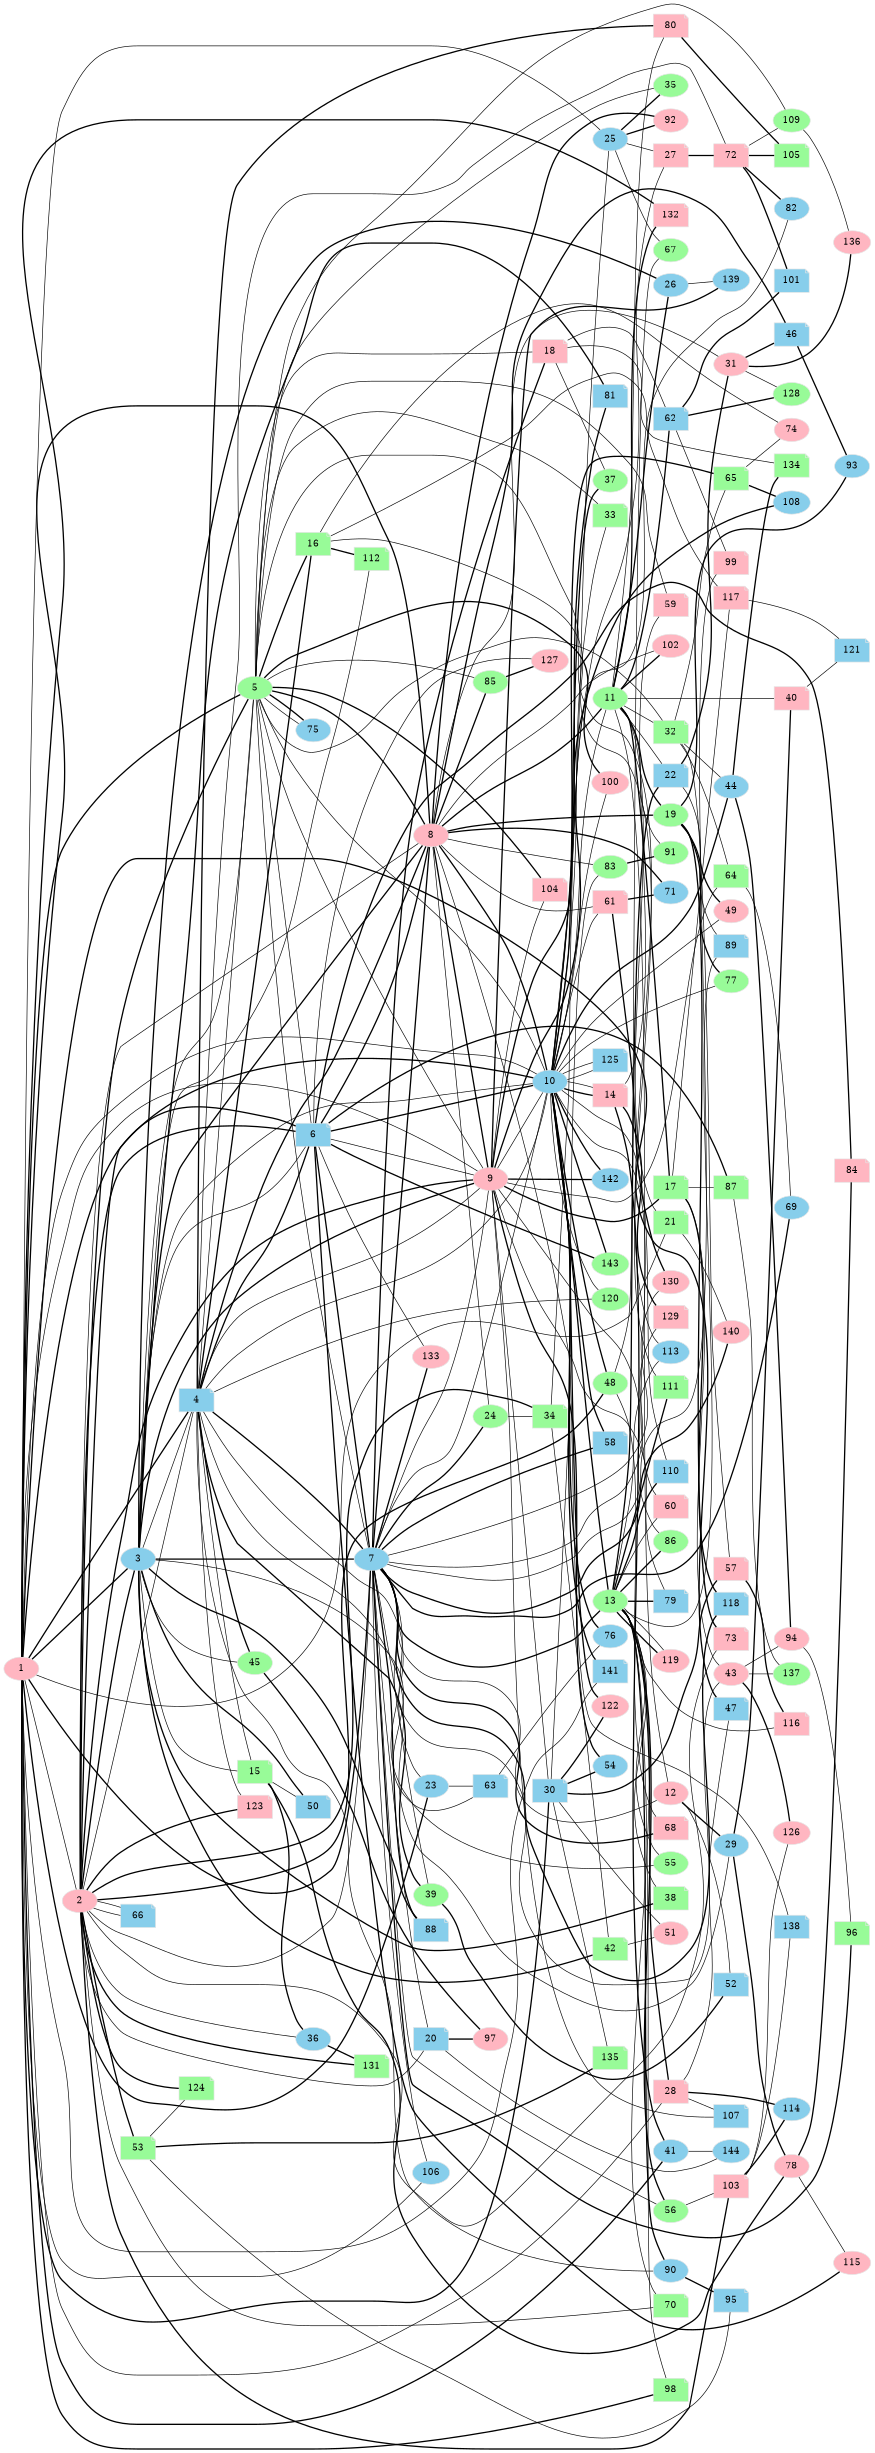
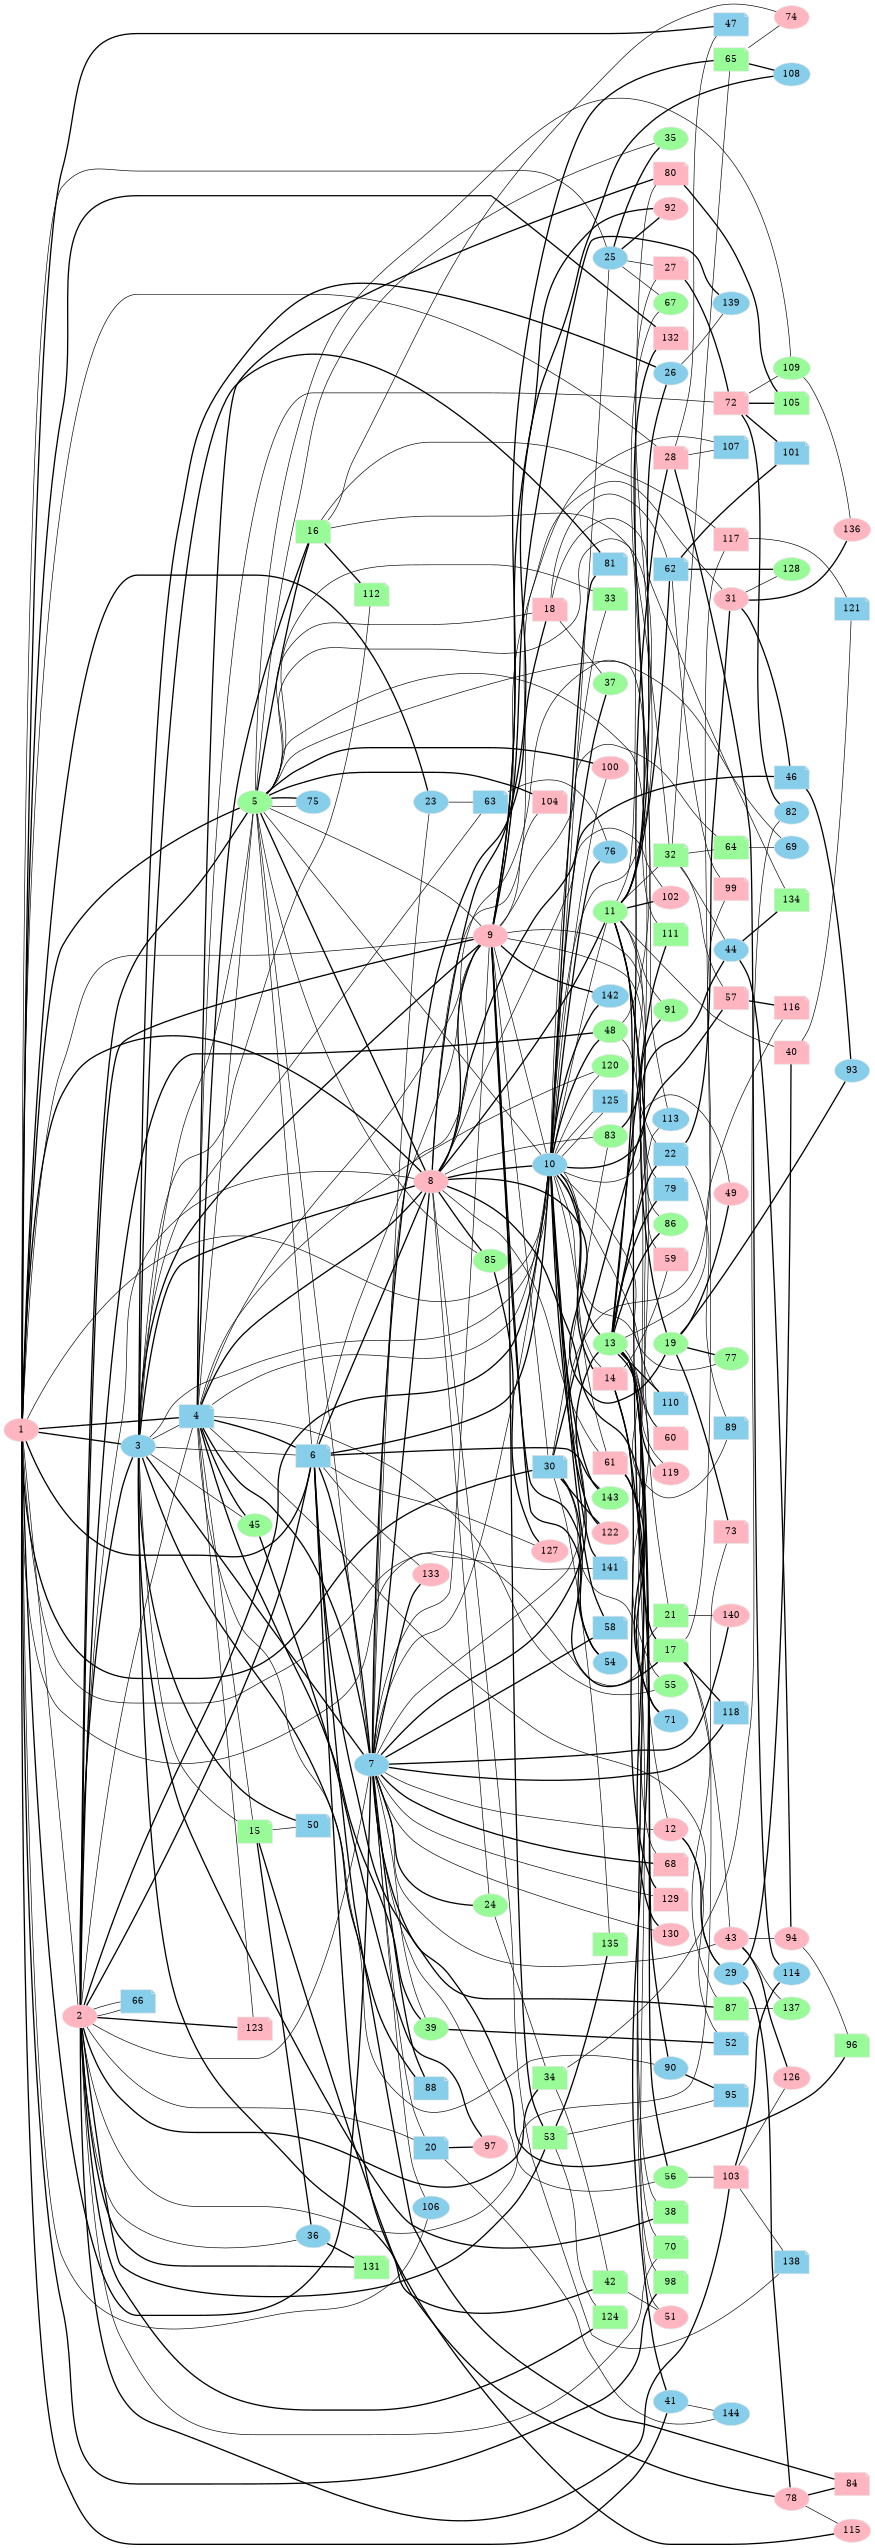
edge "9" -- "53": added
edge "69" -- "7": style bold -> solid
